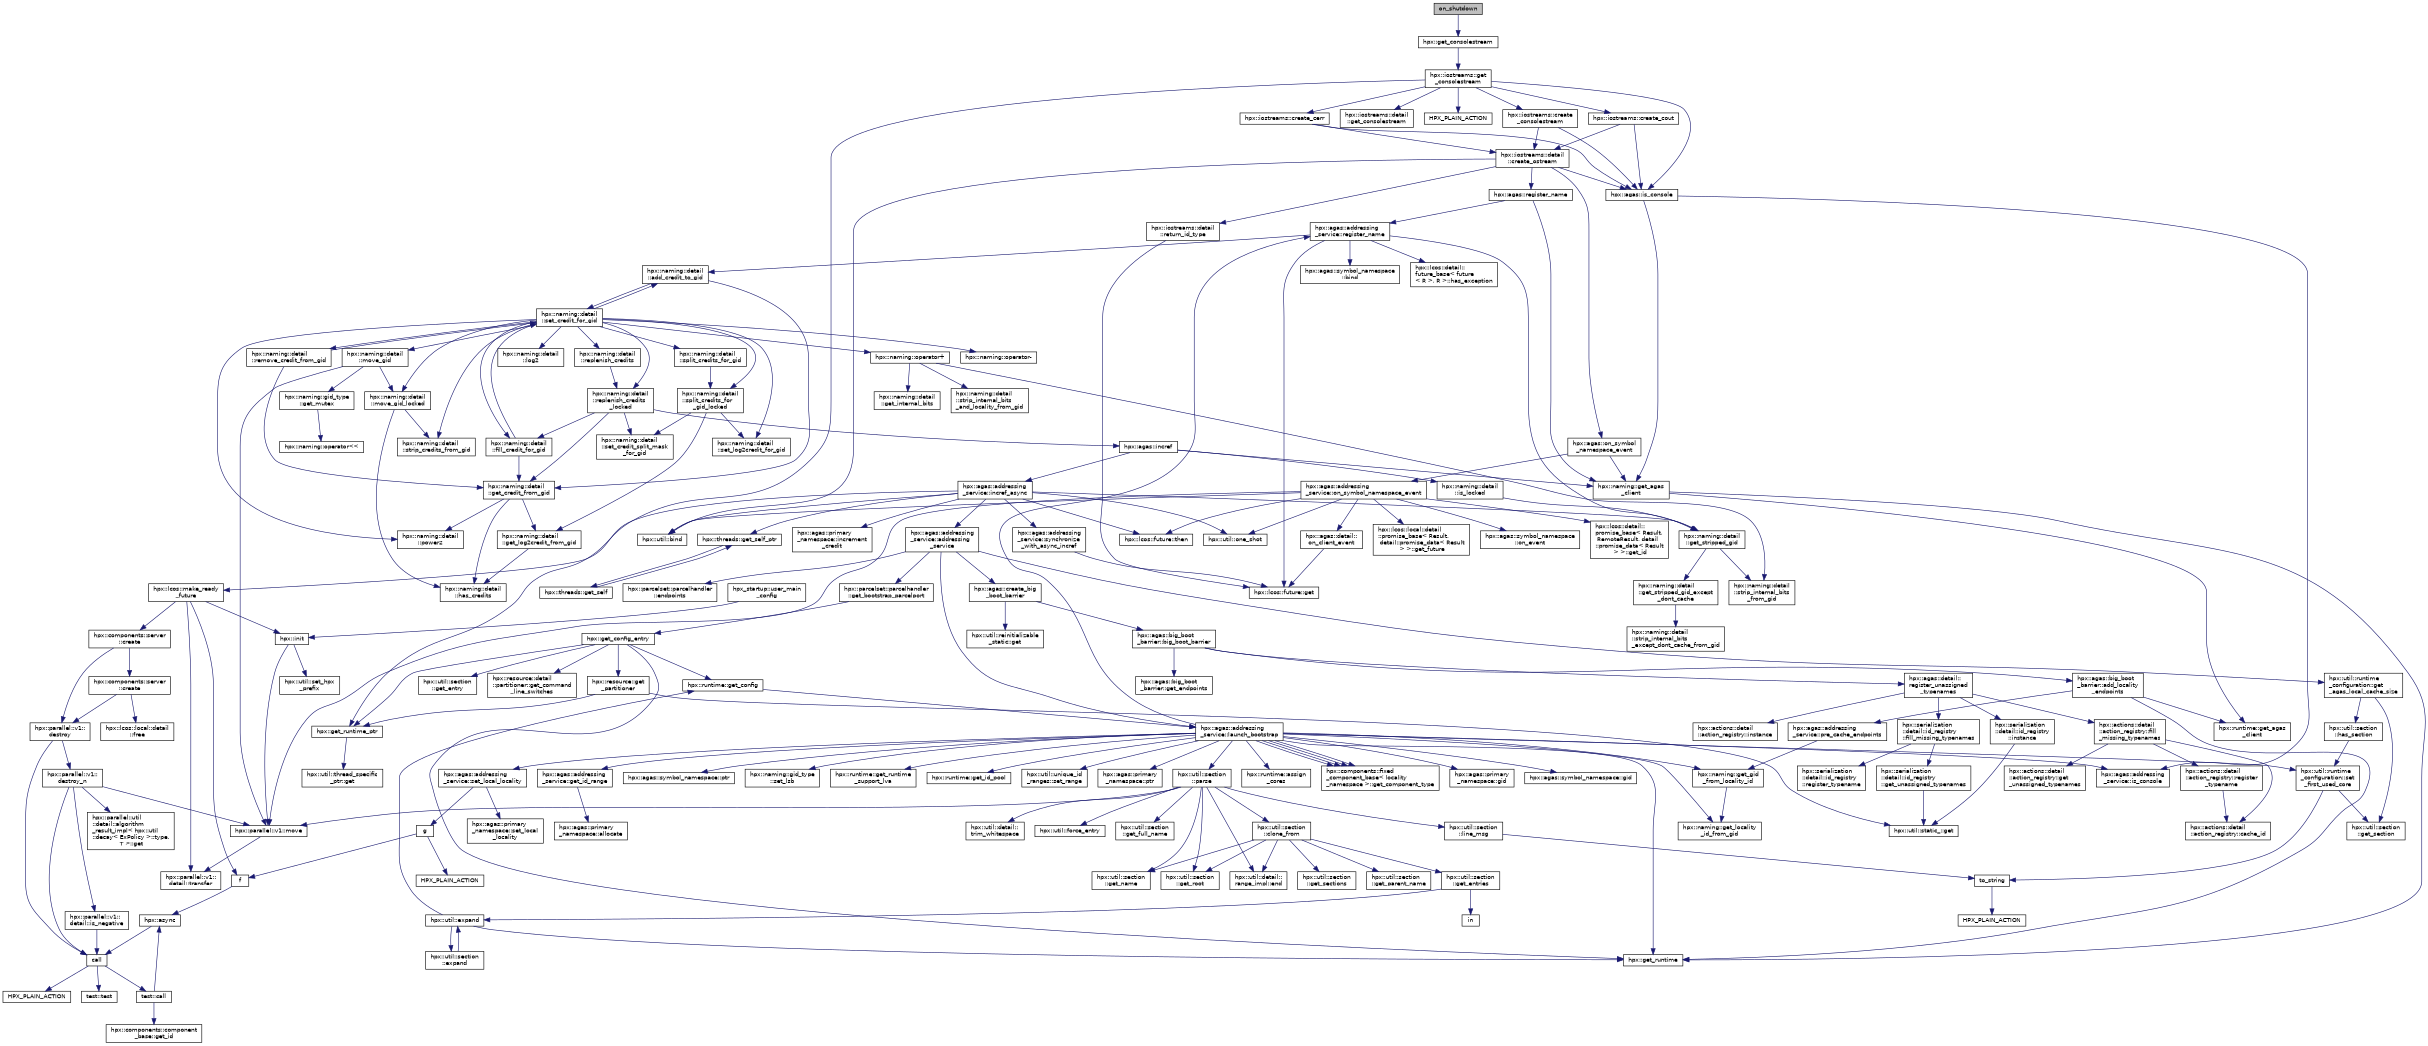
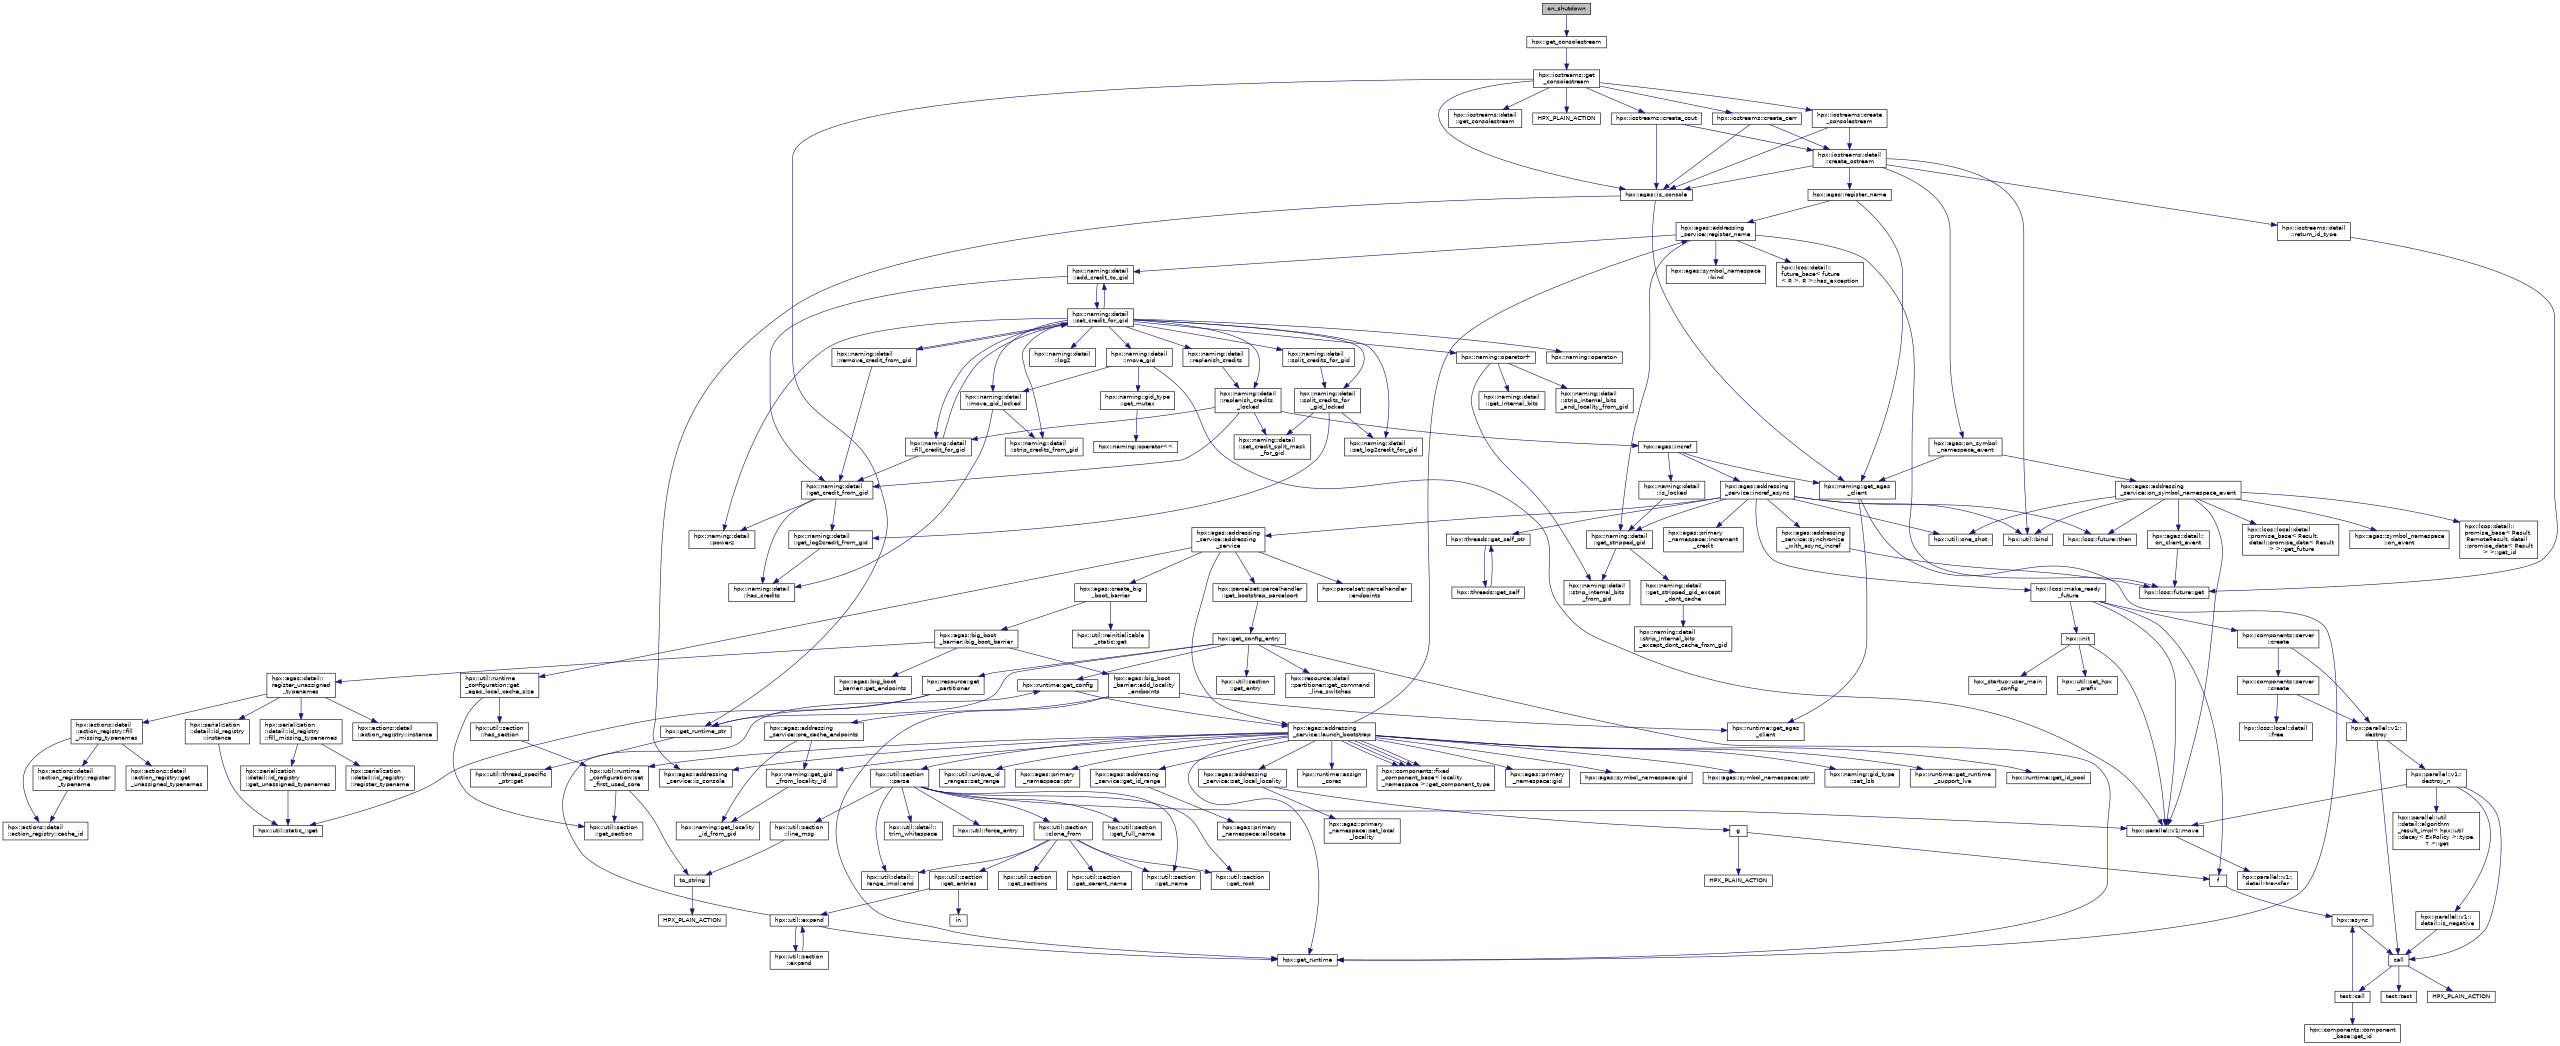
edge "hpx_startup::user_main _config" -> "hpx::init": reversed
edge "hpx::lcos::make_ready _future" -> "hpx::parallel::v1:: detail::transfer": now "hpx::lcos::make_ready _future" -> "hpx::parallel::v1::move"
edge "hpx::agas::addressing _service::launch_bootstrap" -> "hpx::naming::get_locality _id_from_gid": now "hpx::agas::addressing _service::pre_cache_endpoints" -> "hpx::naming::get_locality _id_from_gid"
